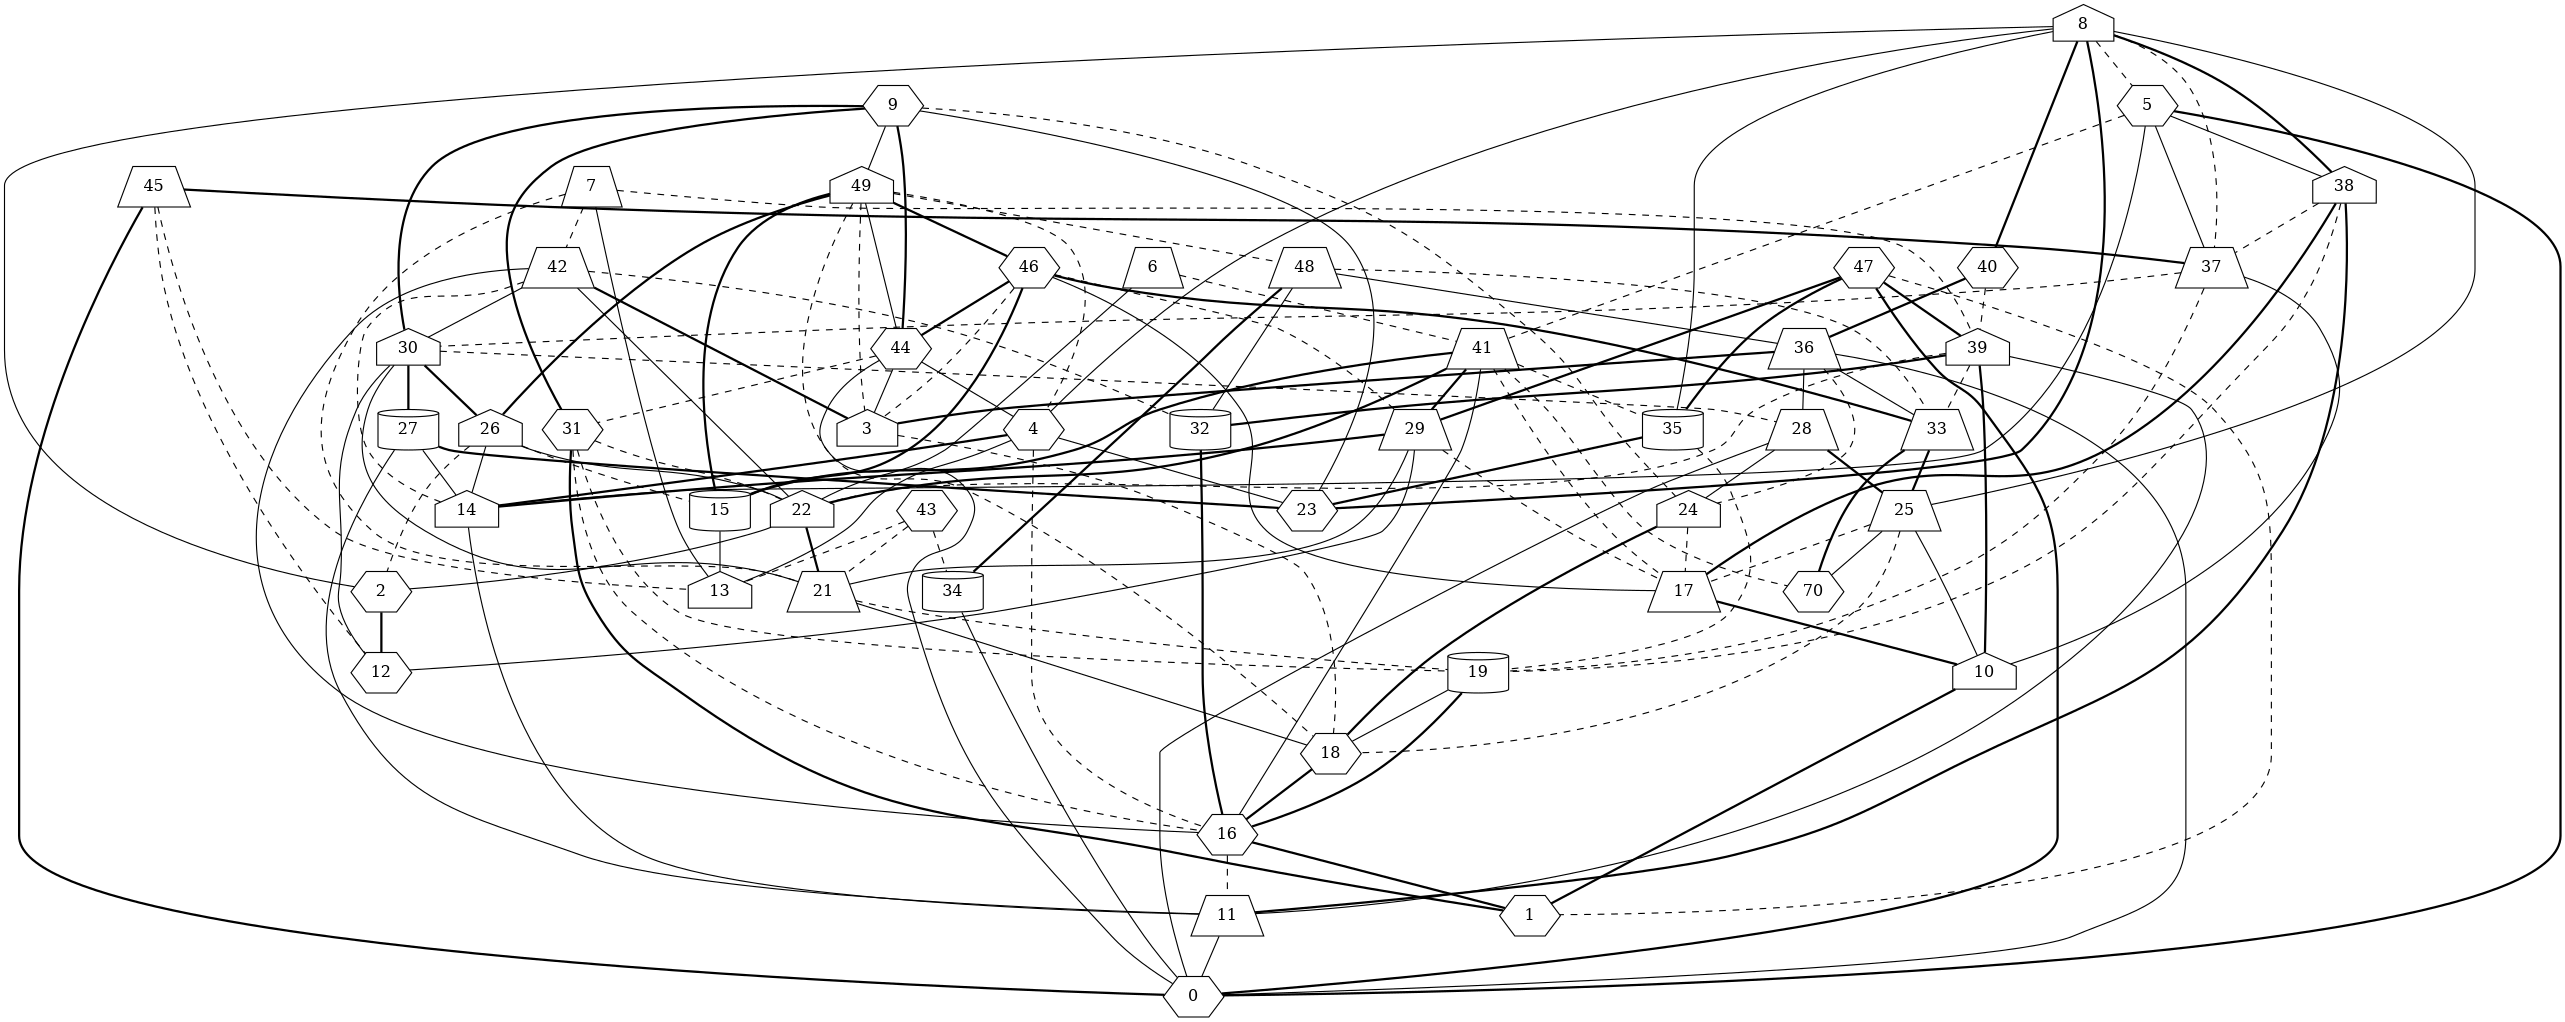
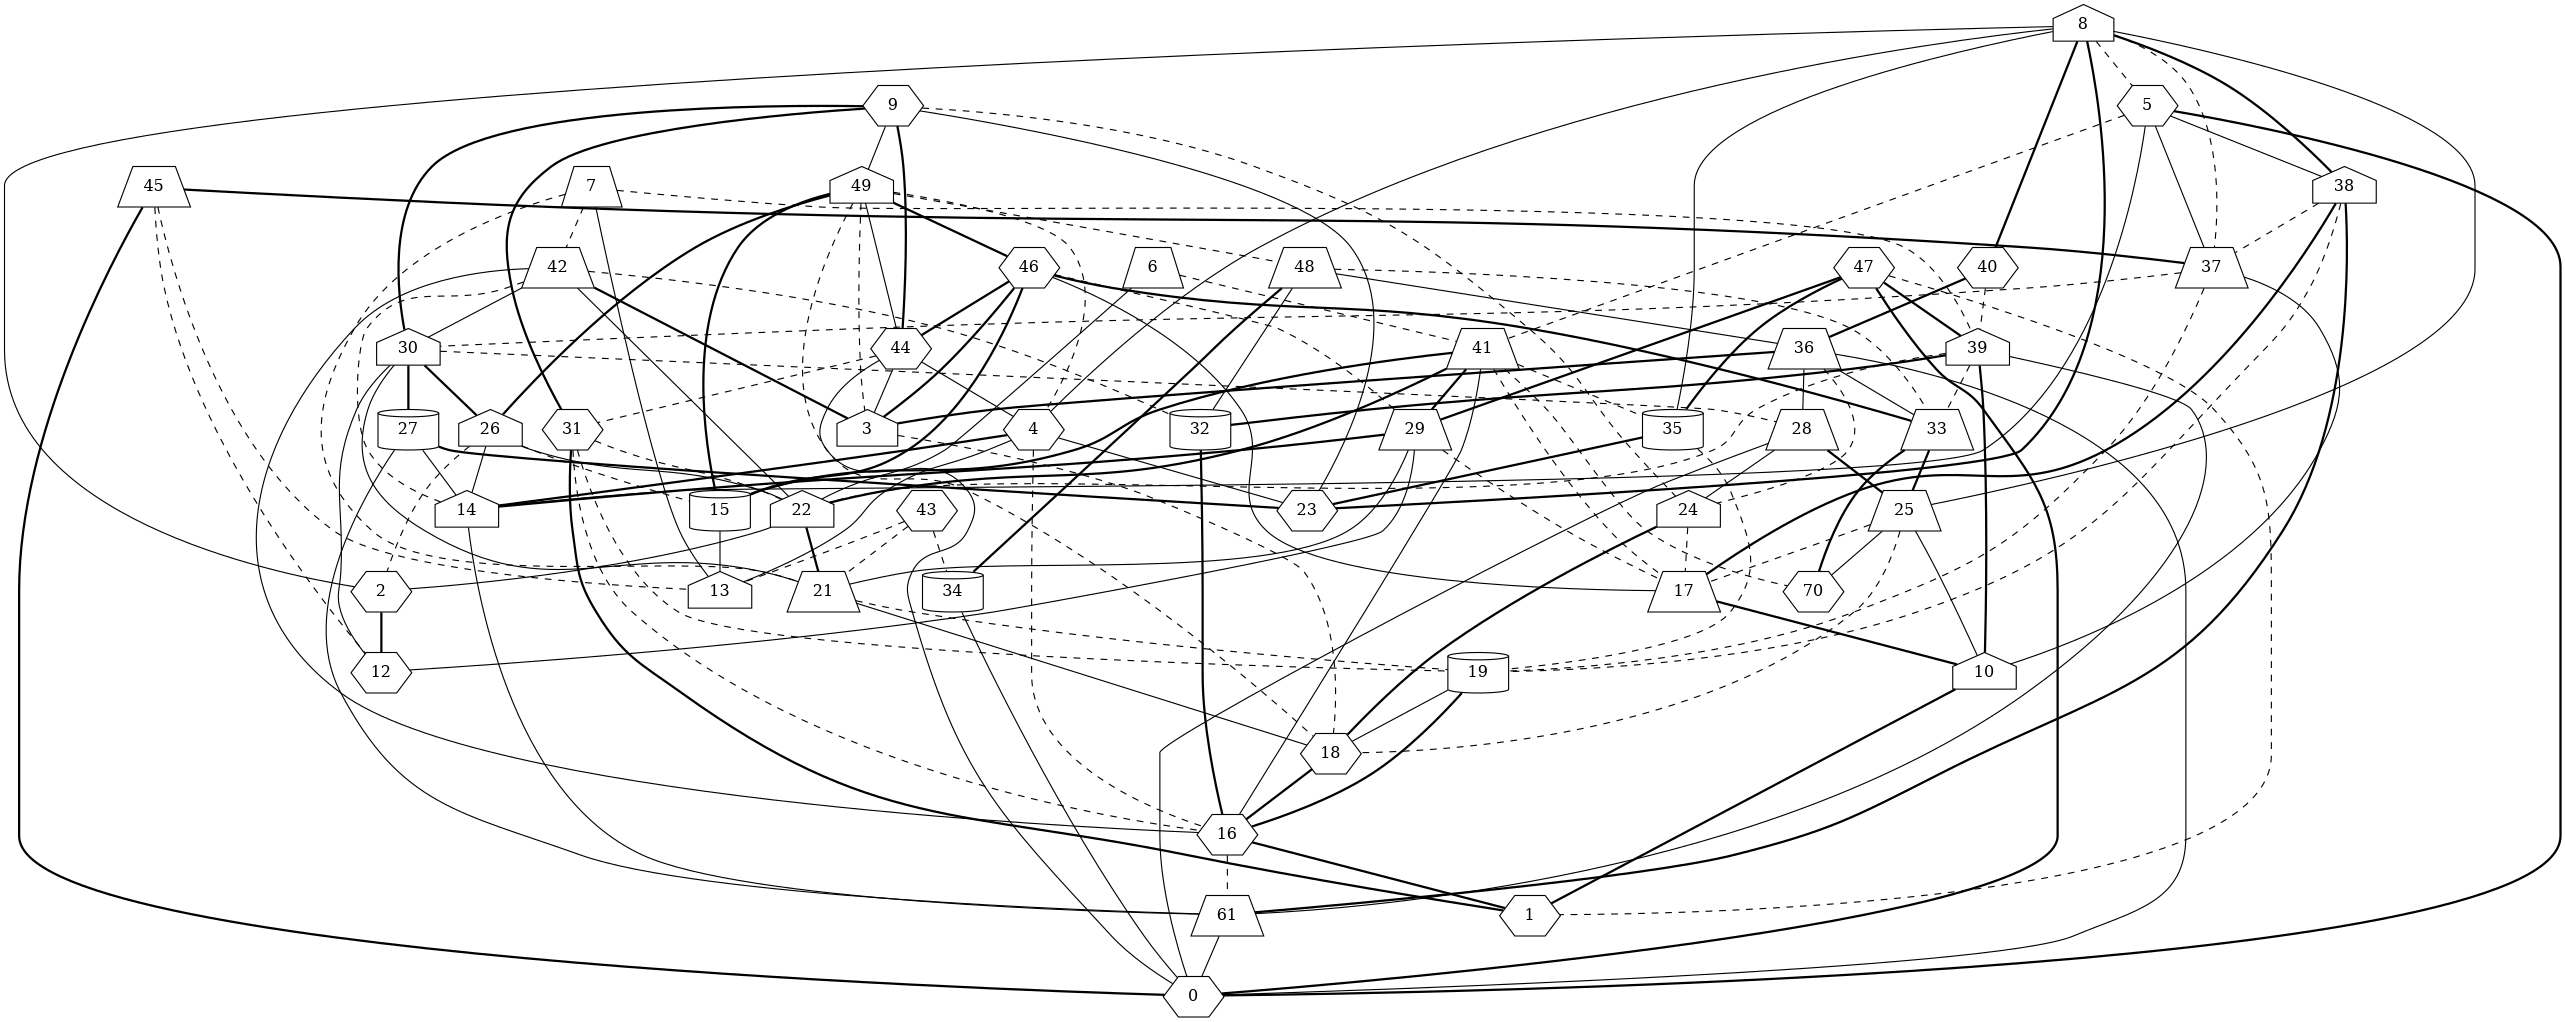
edge "46" -- "3": style dashed -> bold
node "11": label "11" -> "61"
